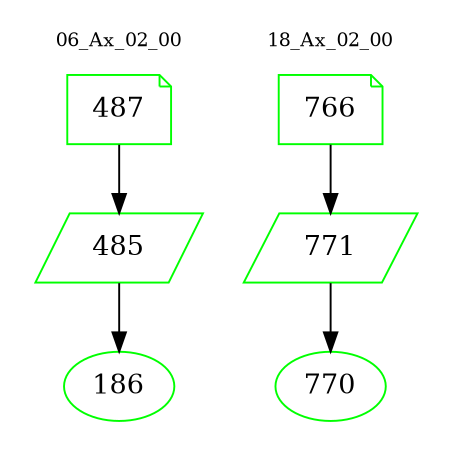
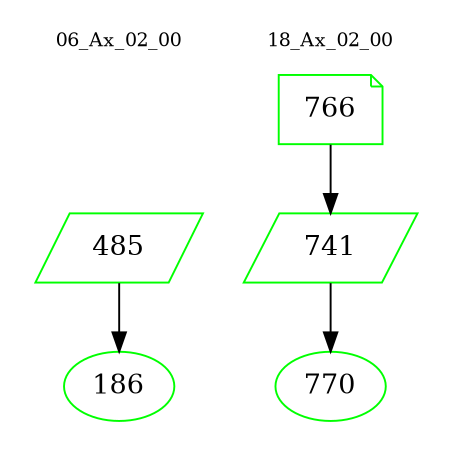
node "487": removed
node "771": label "771" -> "741"
